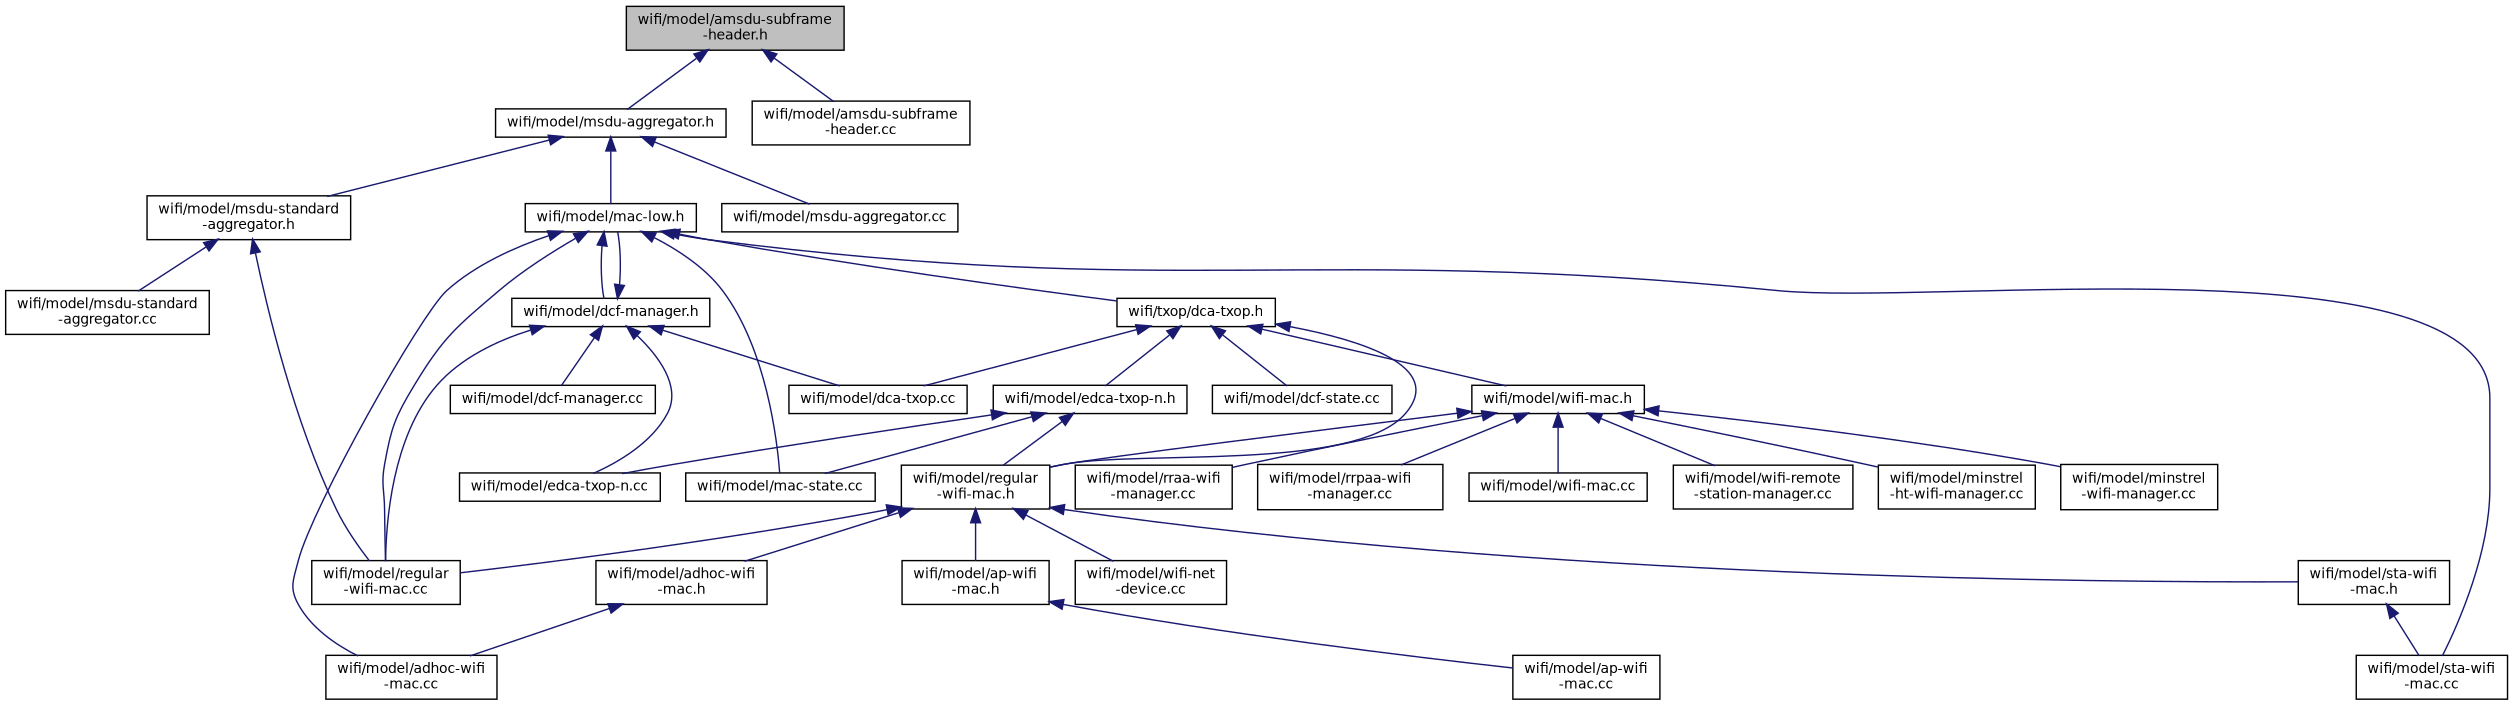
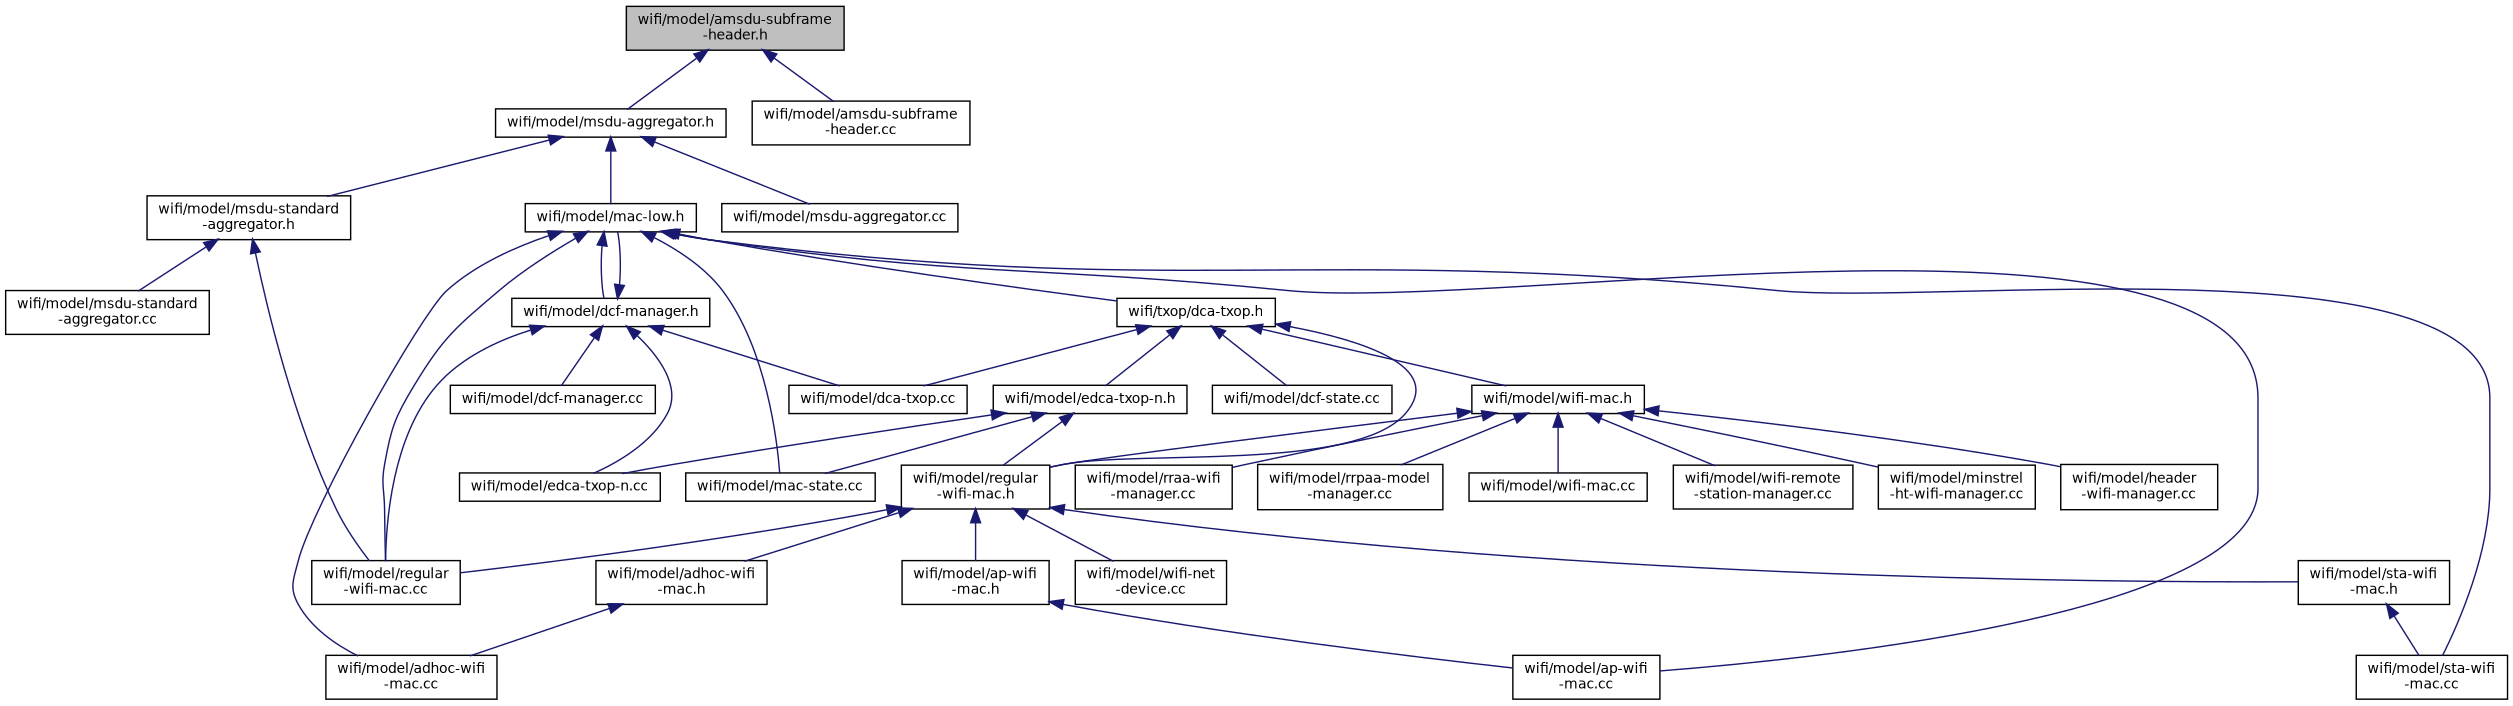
edge "wifi/model/ap-wifi -mac.cc" -> "wifi/model/mac-low.h": added
node "wifi/model/rrpaa-wifi -manager.cc": label "wifi/model/rrpaa-wifi -manager.cc" -> "wifi/model/rrpaa-model -manager.cc"
node "wifi/model/minstrel -wifi-manager.cc": label "wifi/model/minstrel -wifi-manager.cc" -> "wifi/model/header -wifi-manager.cc"
